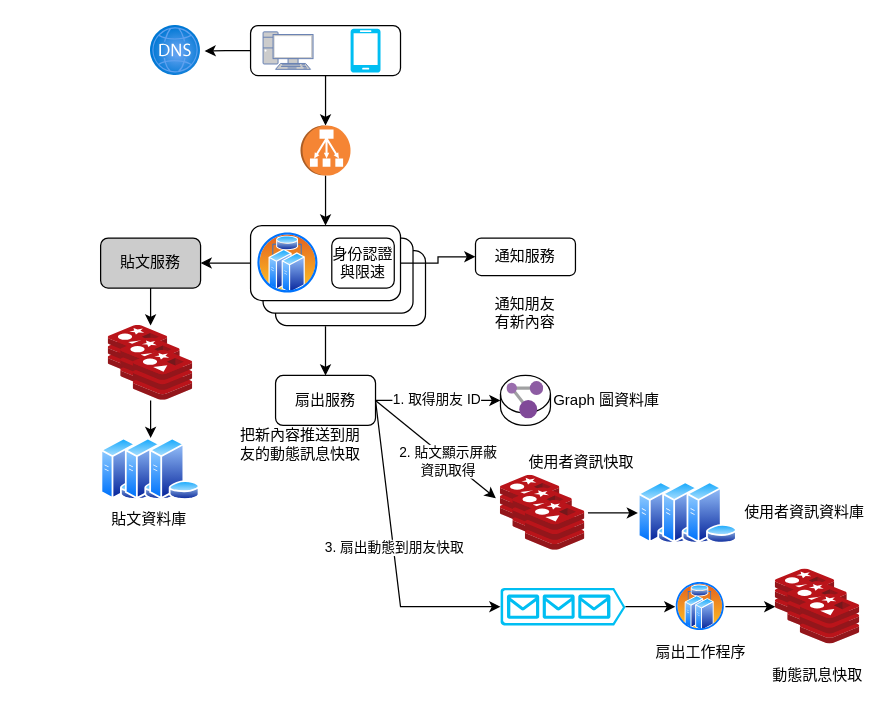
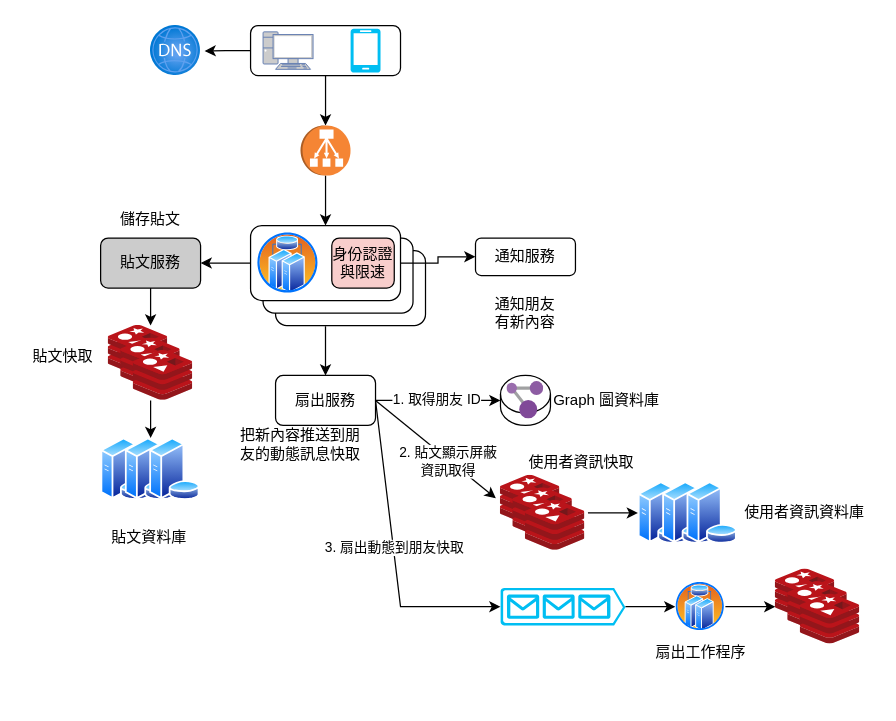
node "儲存貼文": added
node "身份認證 與限速": fillcolor #ffffff -> #f8cecc
node "貼文快取": added
node "貼文資料庫": moved (149, 519) -> (149, 538)
node "動態訊息快取": removed
